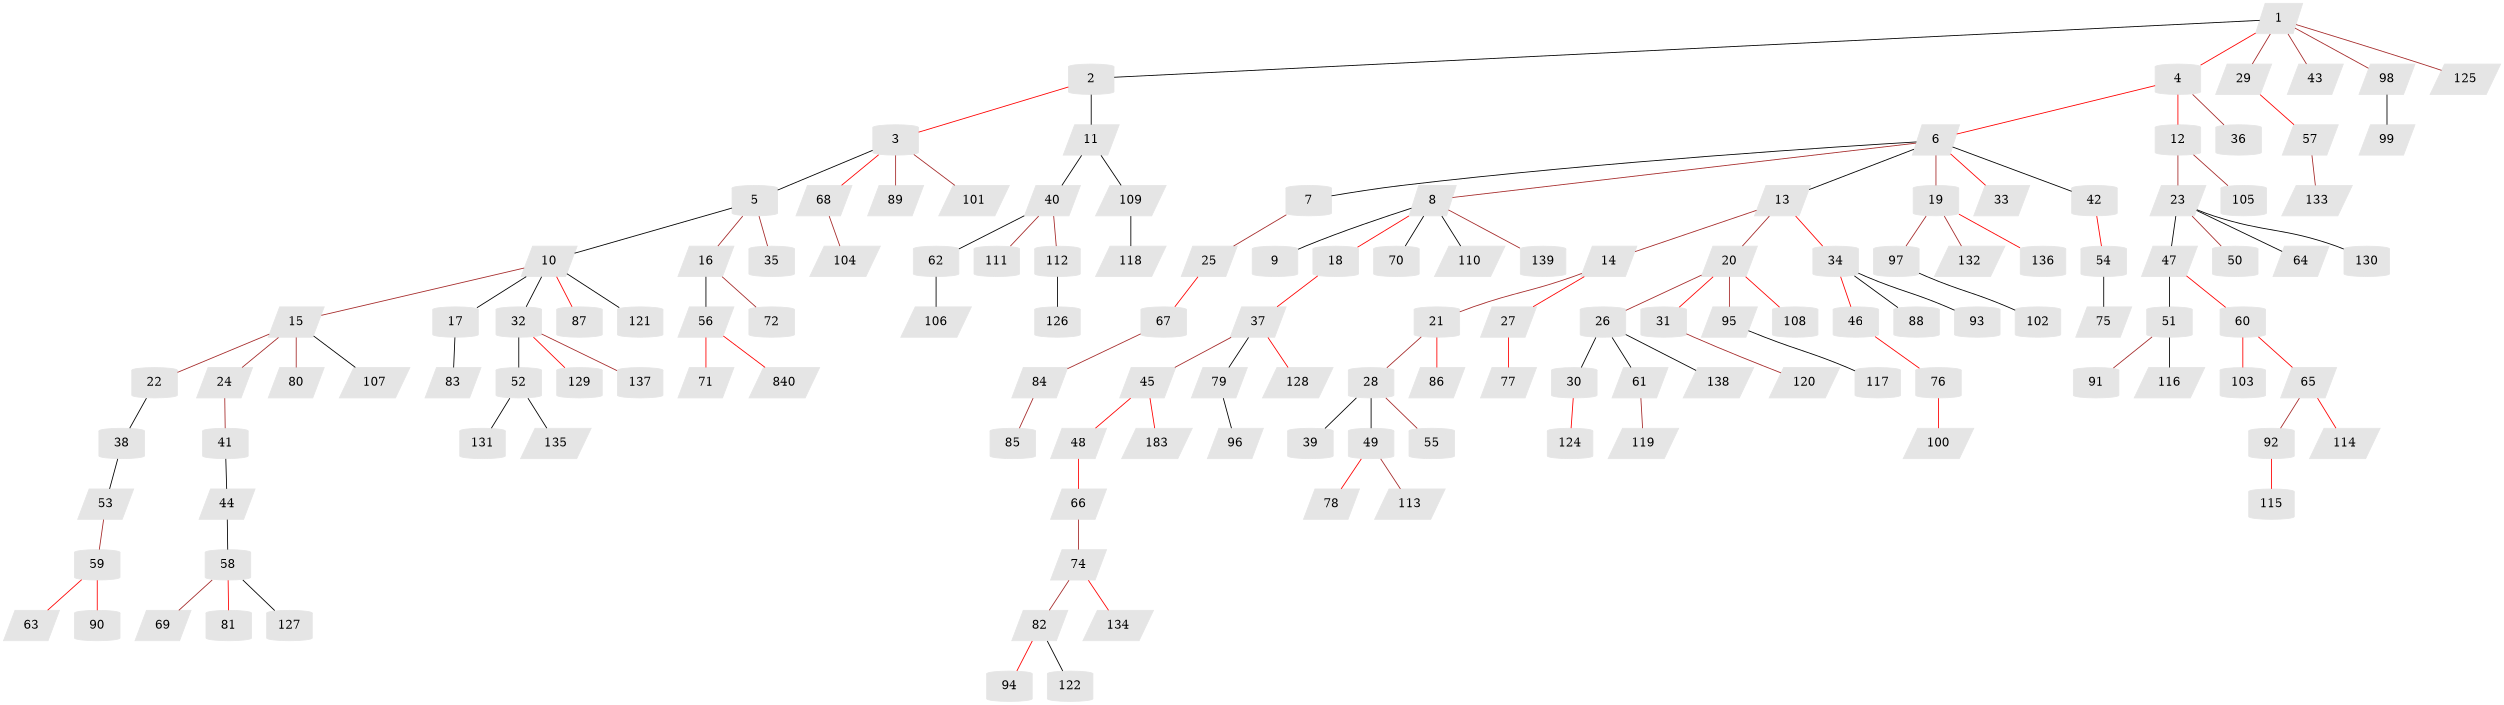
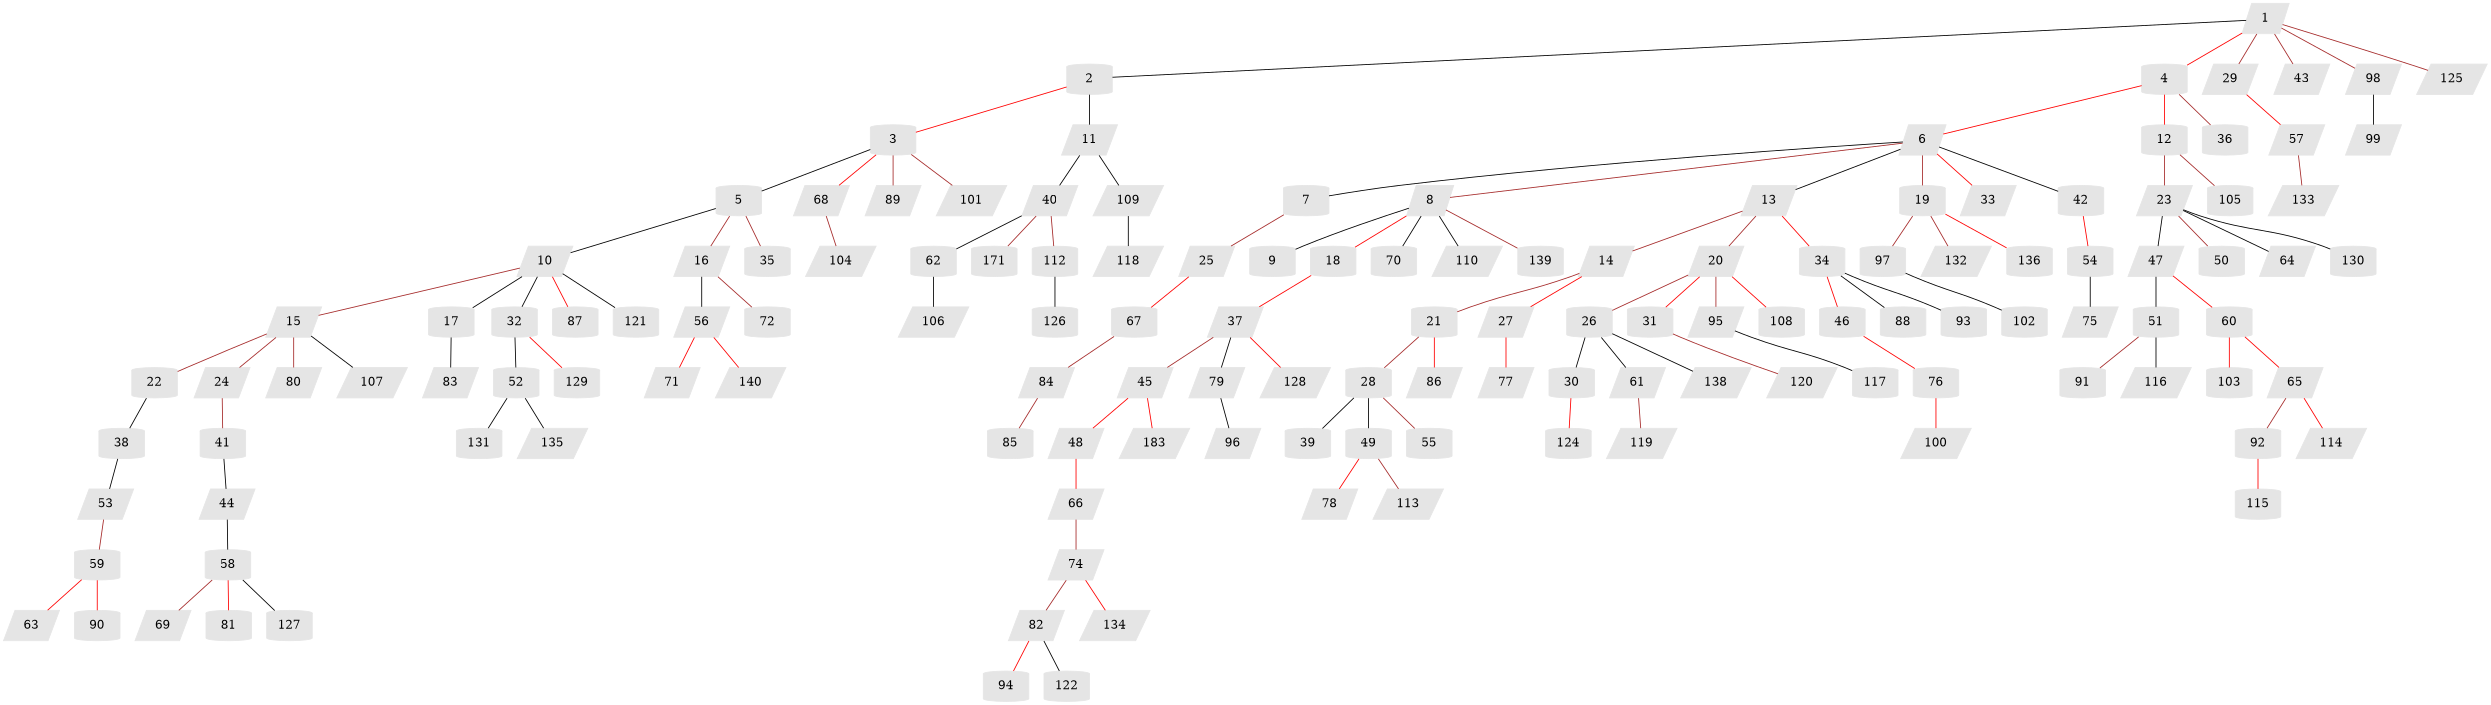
node "111": label "111" -> "171"
node "137": removed
node "840": label "840" -> "140"
